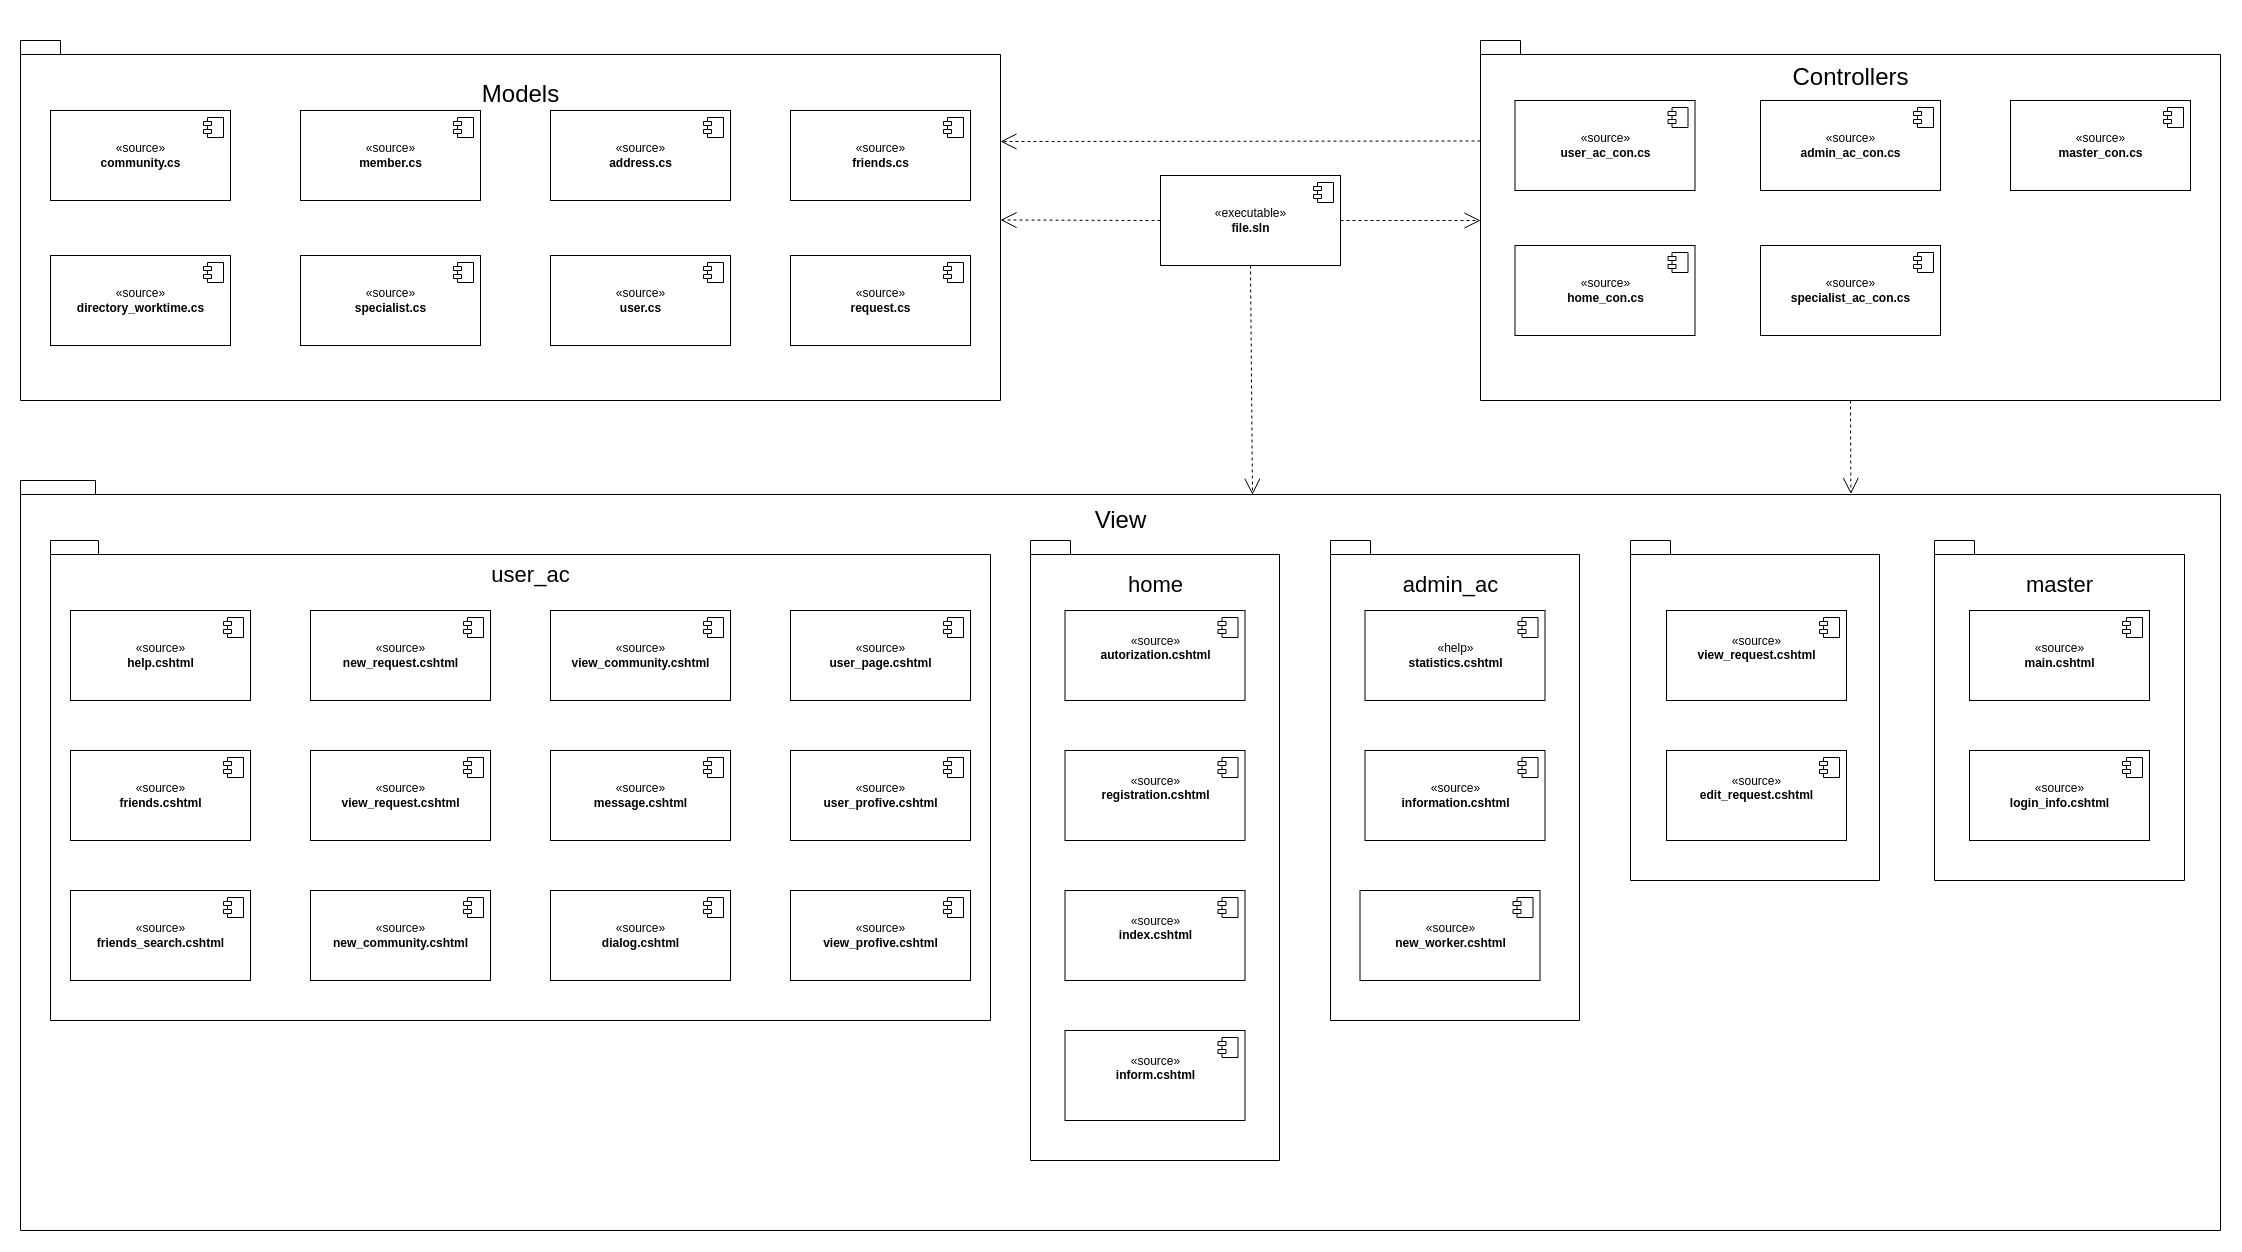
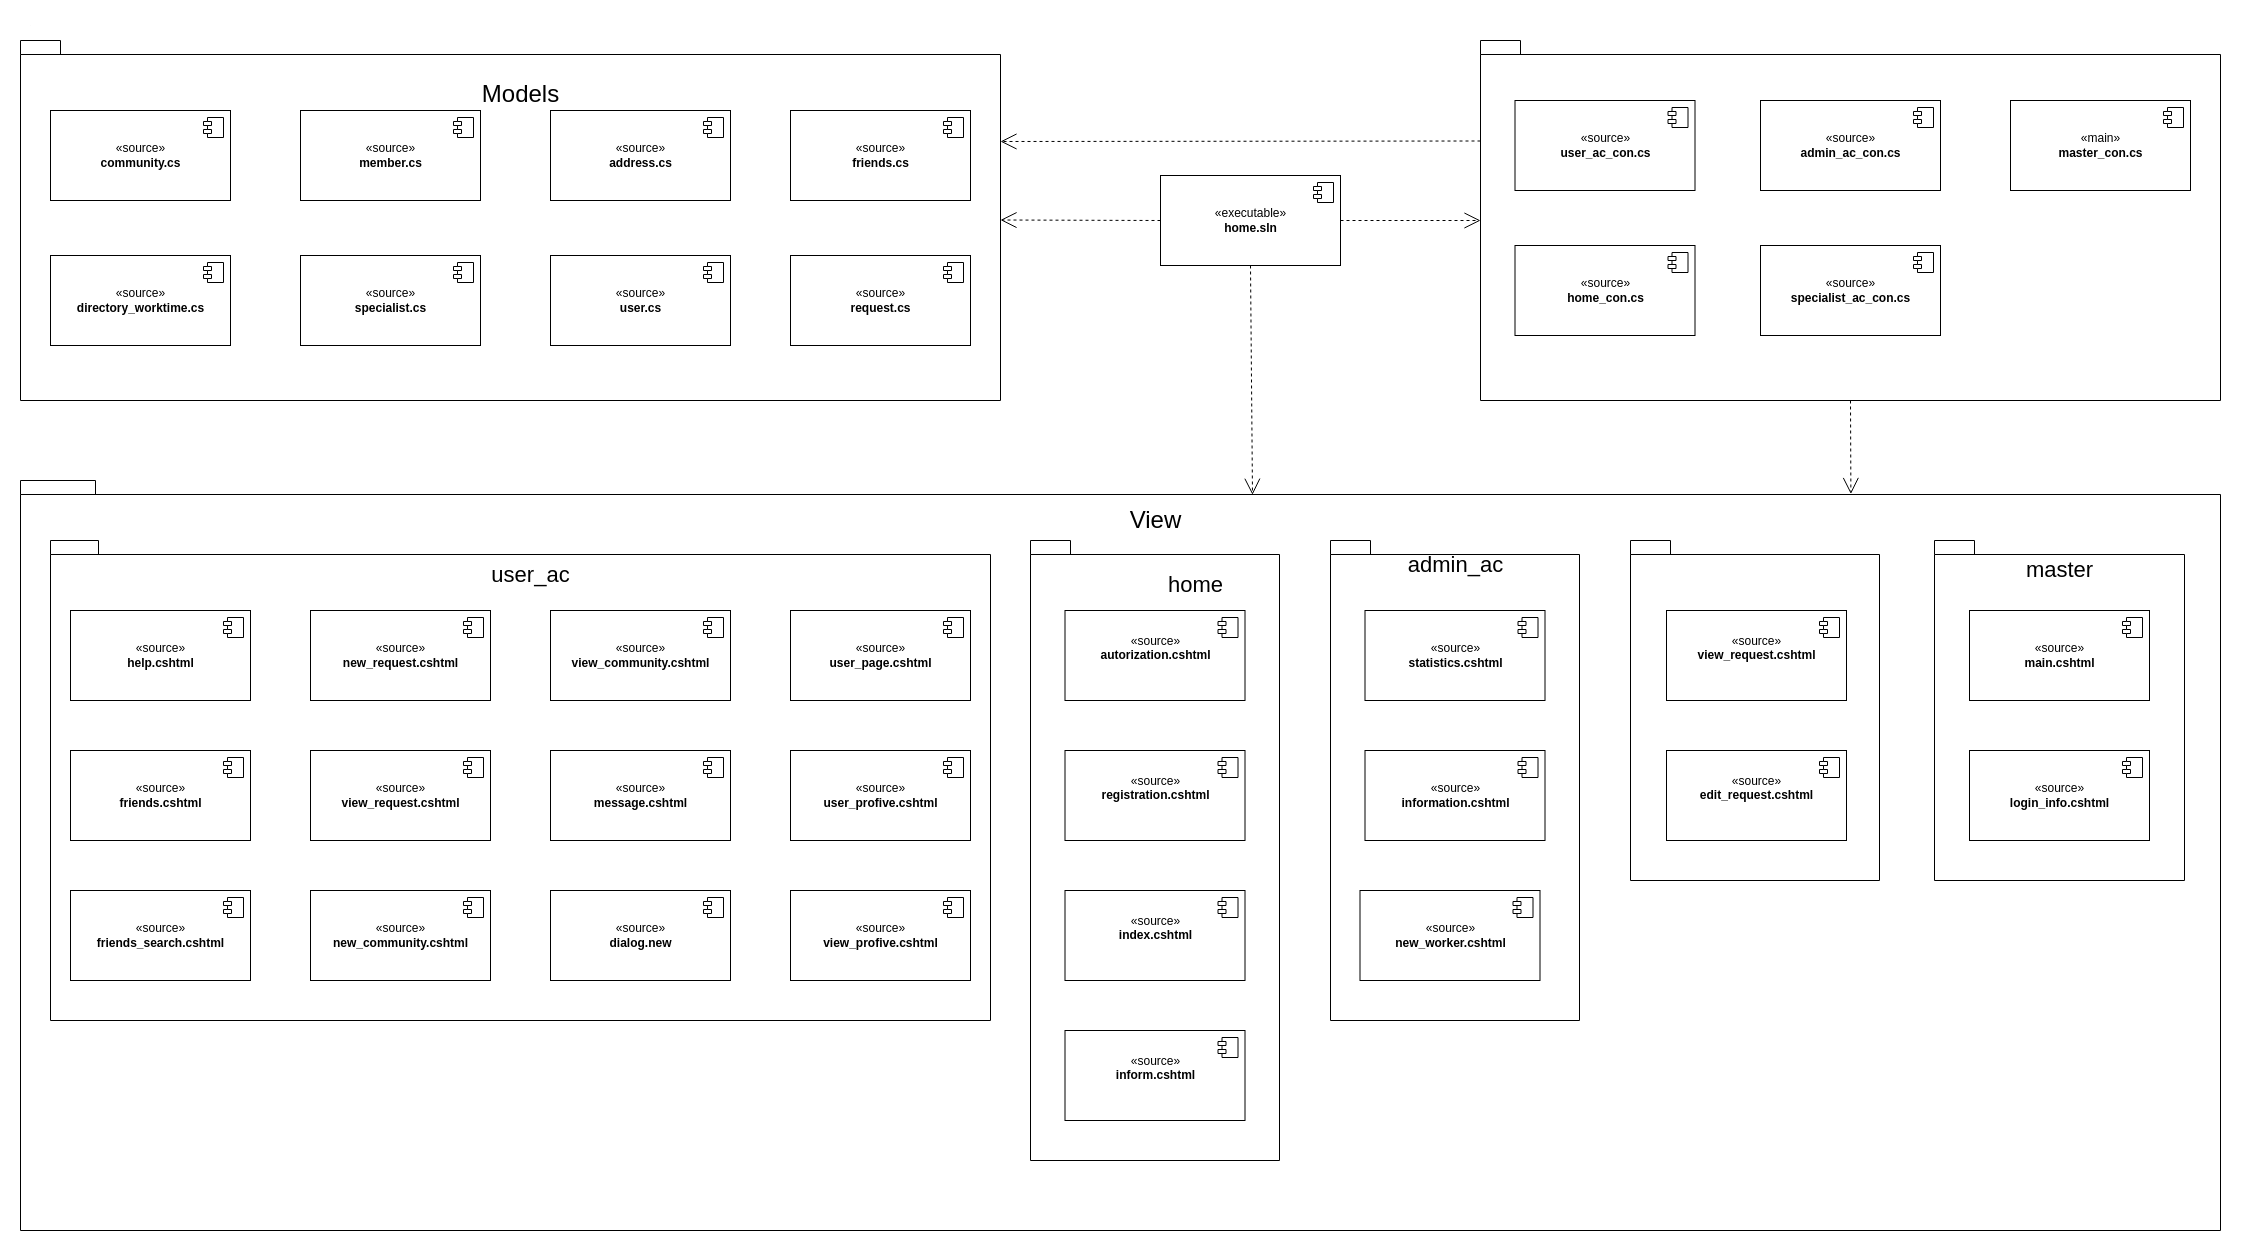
node "Controllers": removed
node "«source» master_con.cs": label "«source» master_con.cs" -> "«main» master_con.cs"
node "«executable» file.sln": label "«executable» file.sln" -> "«executable» home.sln"
node "View": moved (1120, 521) -> (1155, 521)
node "home": moved (1155, 586) -> (1195, 586)
node "admin_ac": moved (1450, 586) -> (1455, 566)
node "master": moved (2060, 586) -> (2060, 571)
node "«help» statistics.cshtml": label "«help» statistics.cshtml" -> "«source» statistics.cshtml"
node "«source» dialog.cshtml": label "«source» dialog.cshtml" -> "«source» dialog.new"
